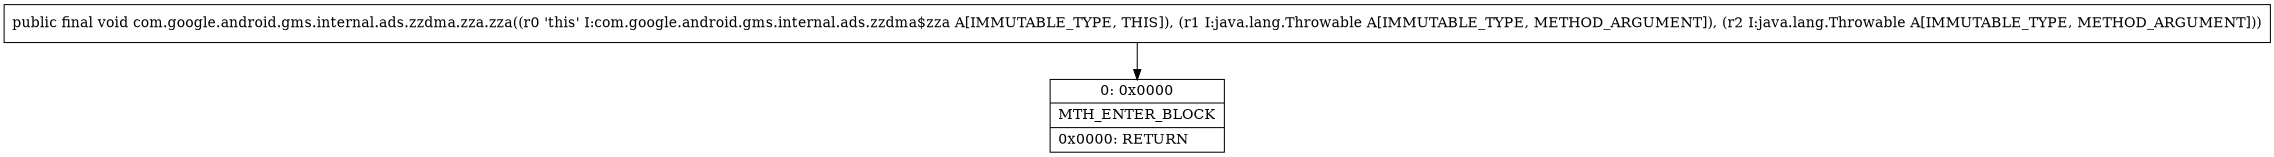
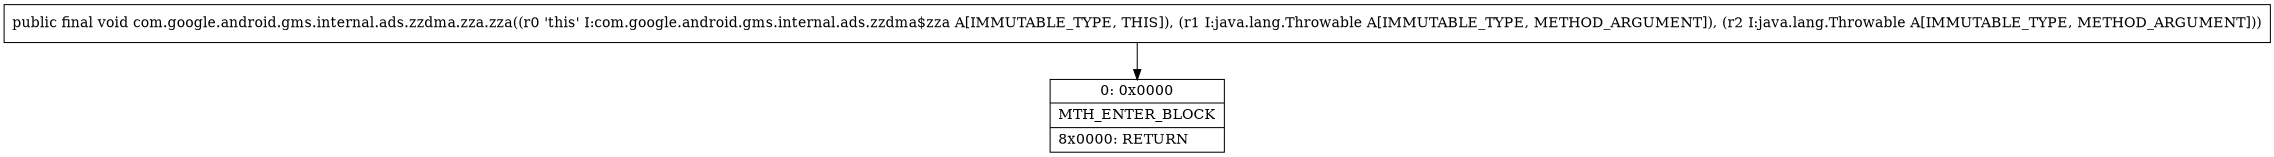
node "0: 0x0000": text "0x0000: RETURN" -> "8x0000: RETURN"
